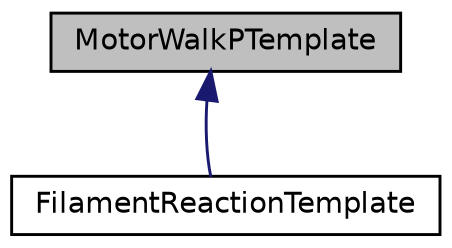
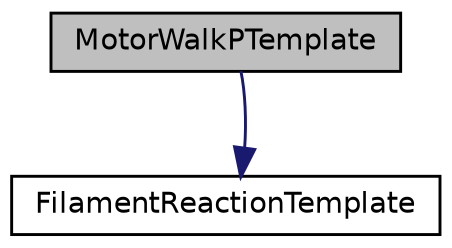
edge "FilamentReactionTemplate" -> "MotorWalkPTemplate": reversed
